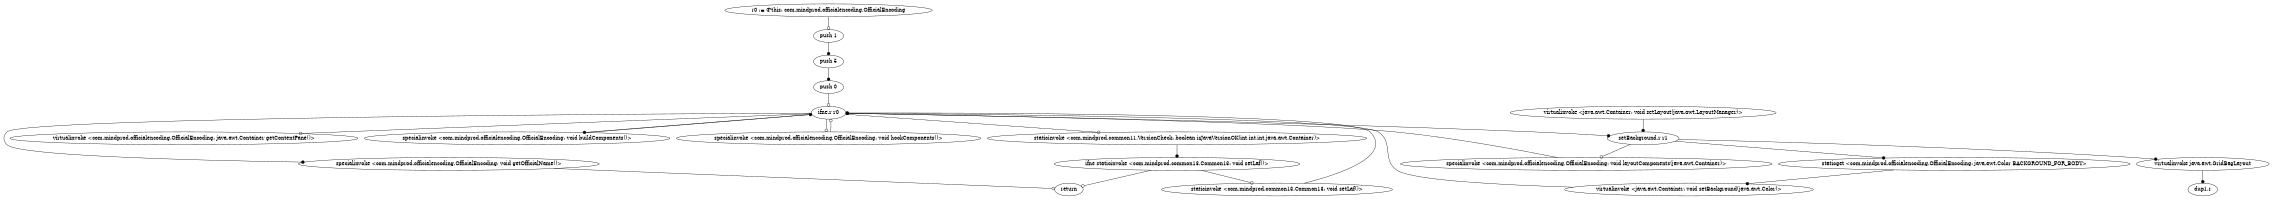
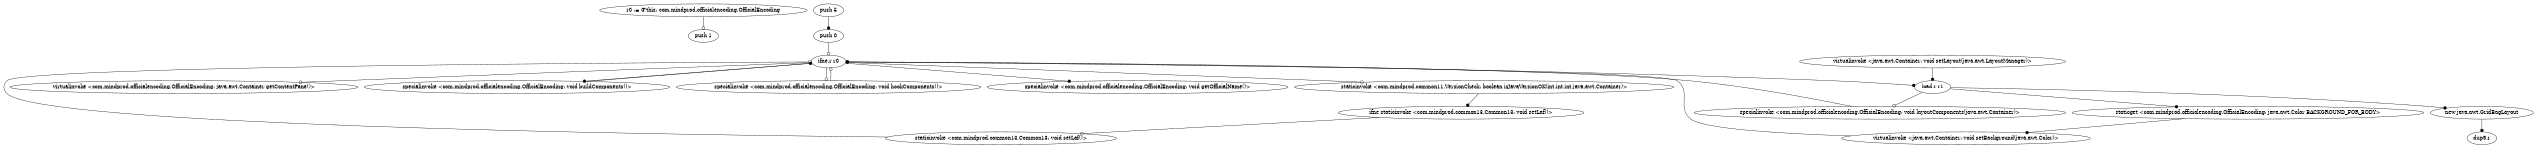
edge "push 1" -> "push 5": removed
node "setBackground.r r1": label "setBackground.r r1" -> "load.r r1"
node "virtualinvoke java.awt.GridBagLayout": label "virtualinvoke java.awt.GridBagLayout" -> "new java.awt.GridBagLayout"
node "return": removed
node "dup1.r": label "dup1.r" -> "dup9.r"
